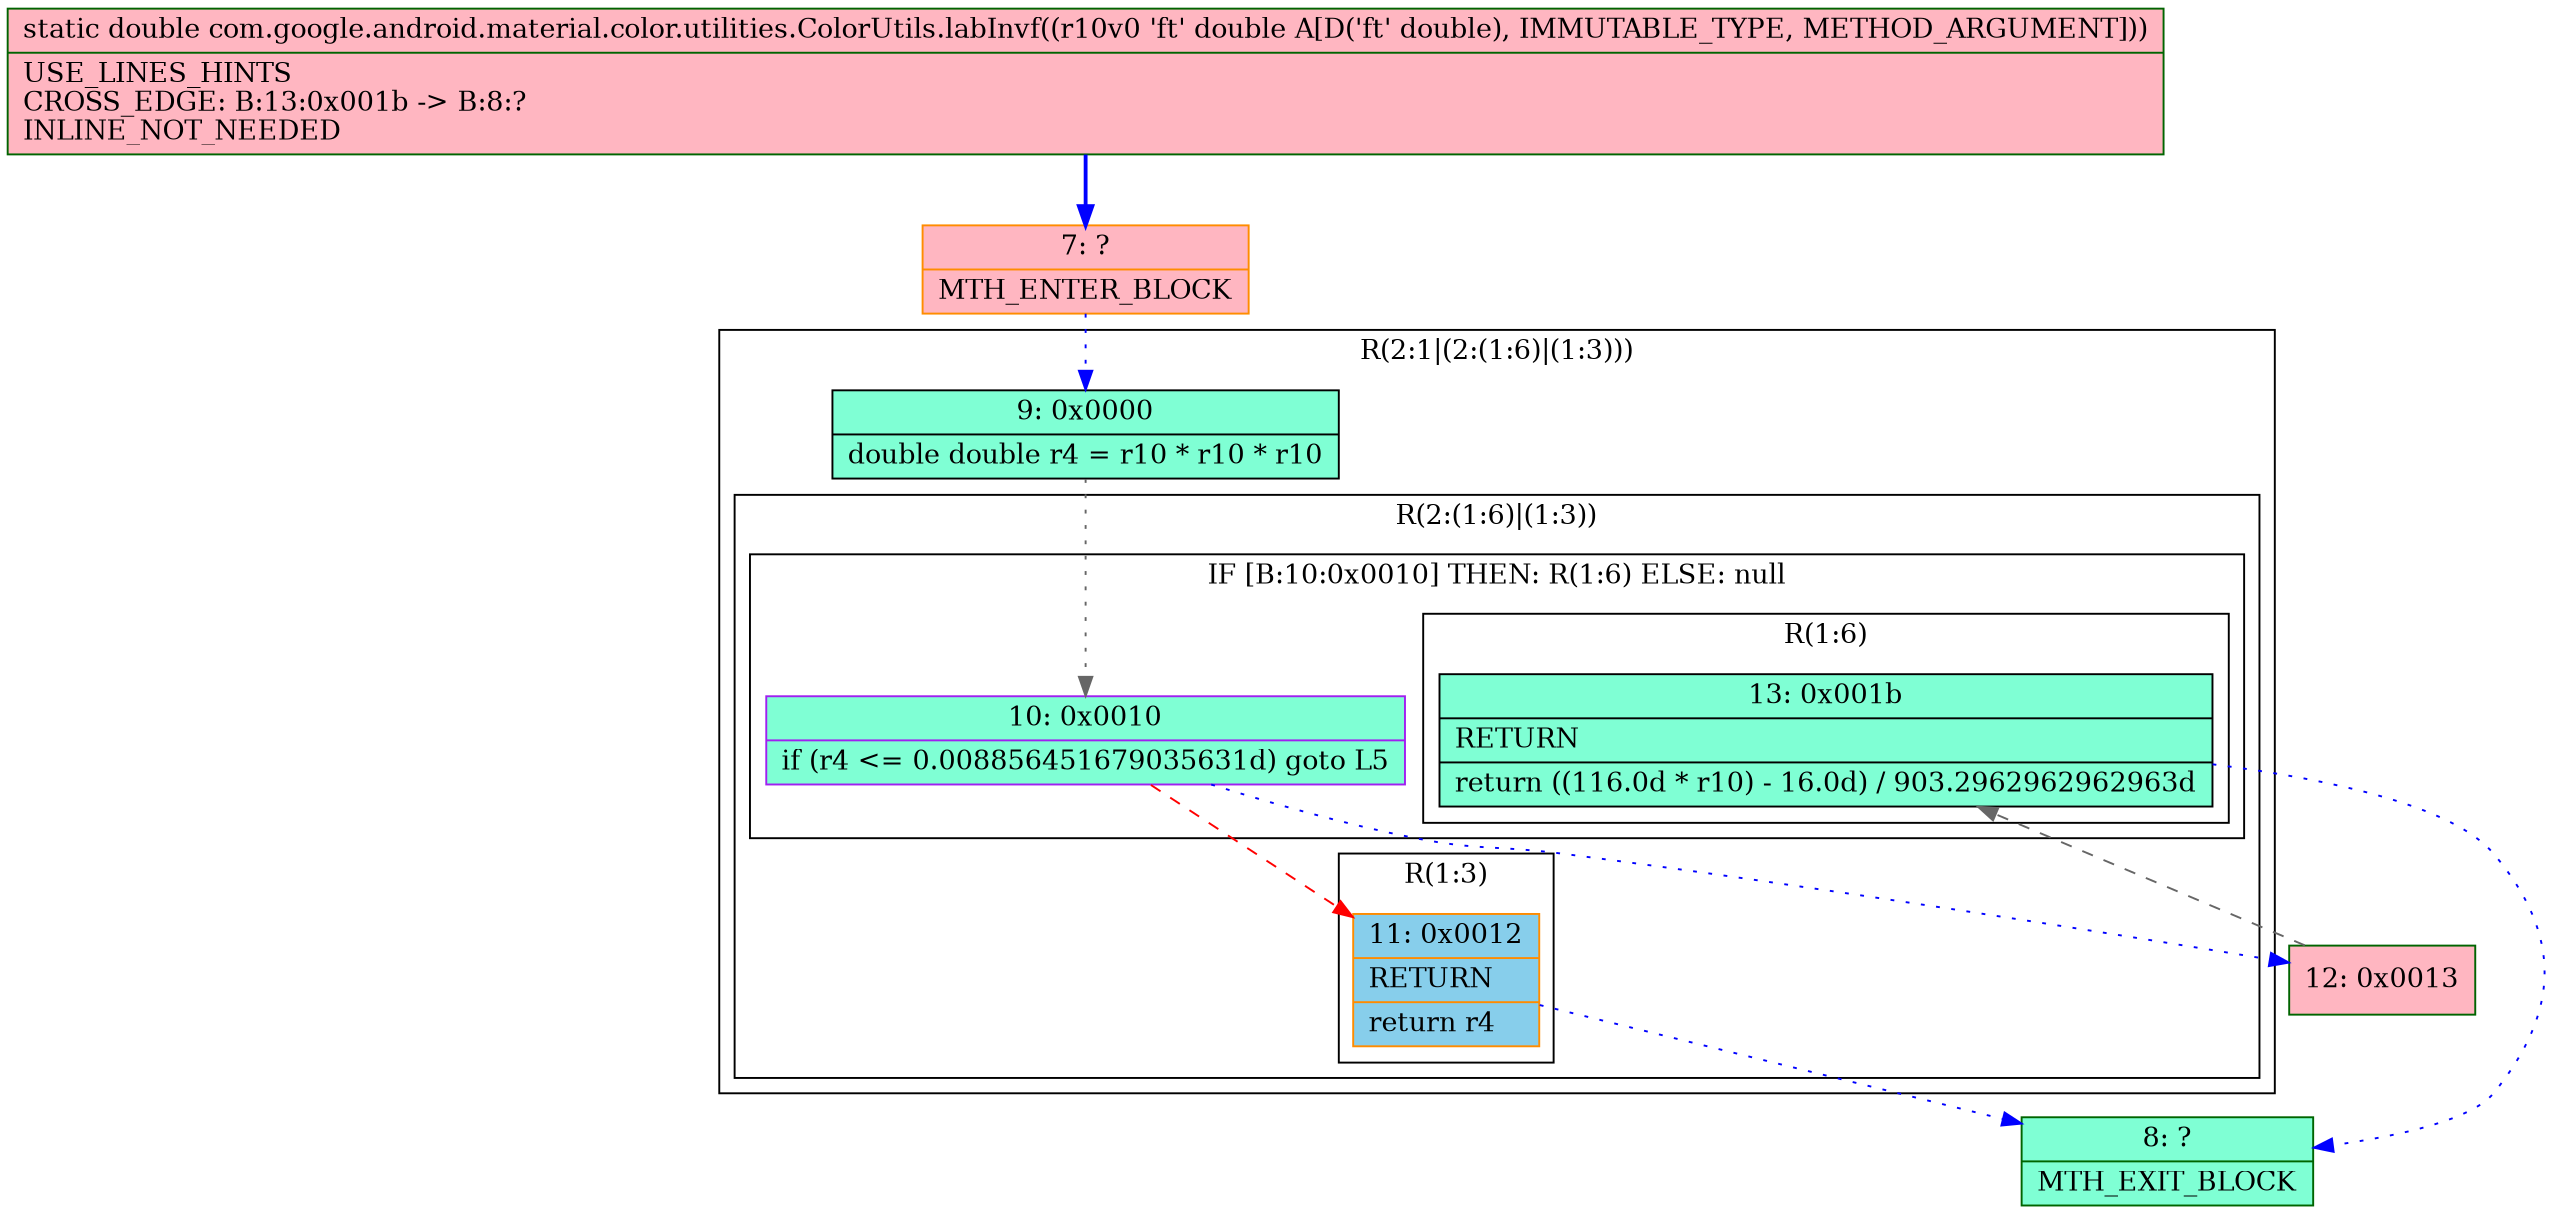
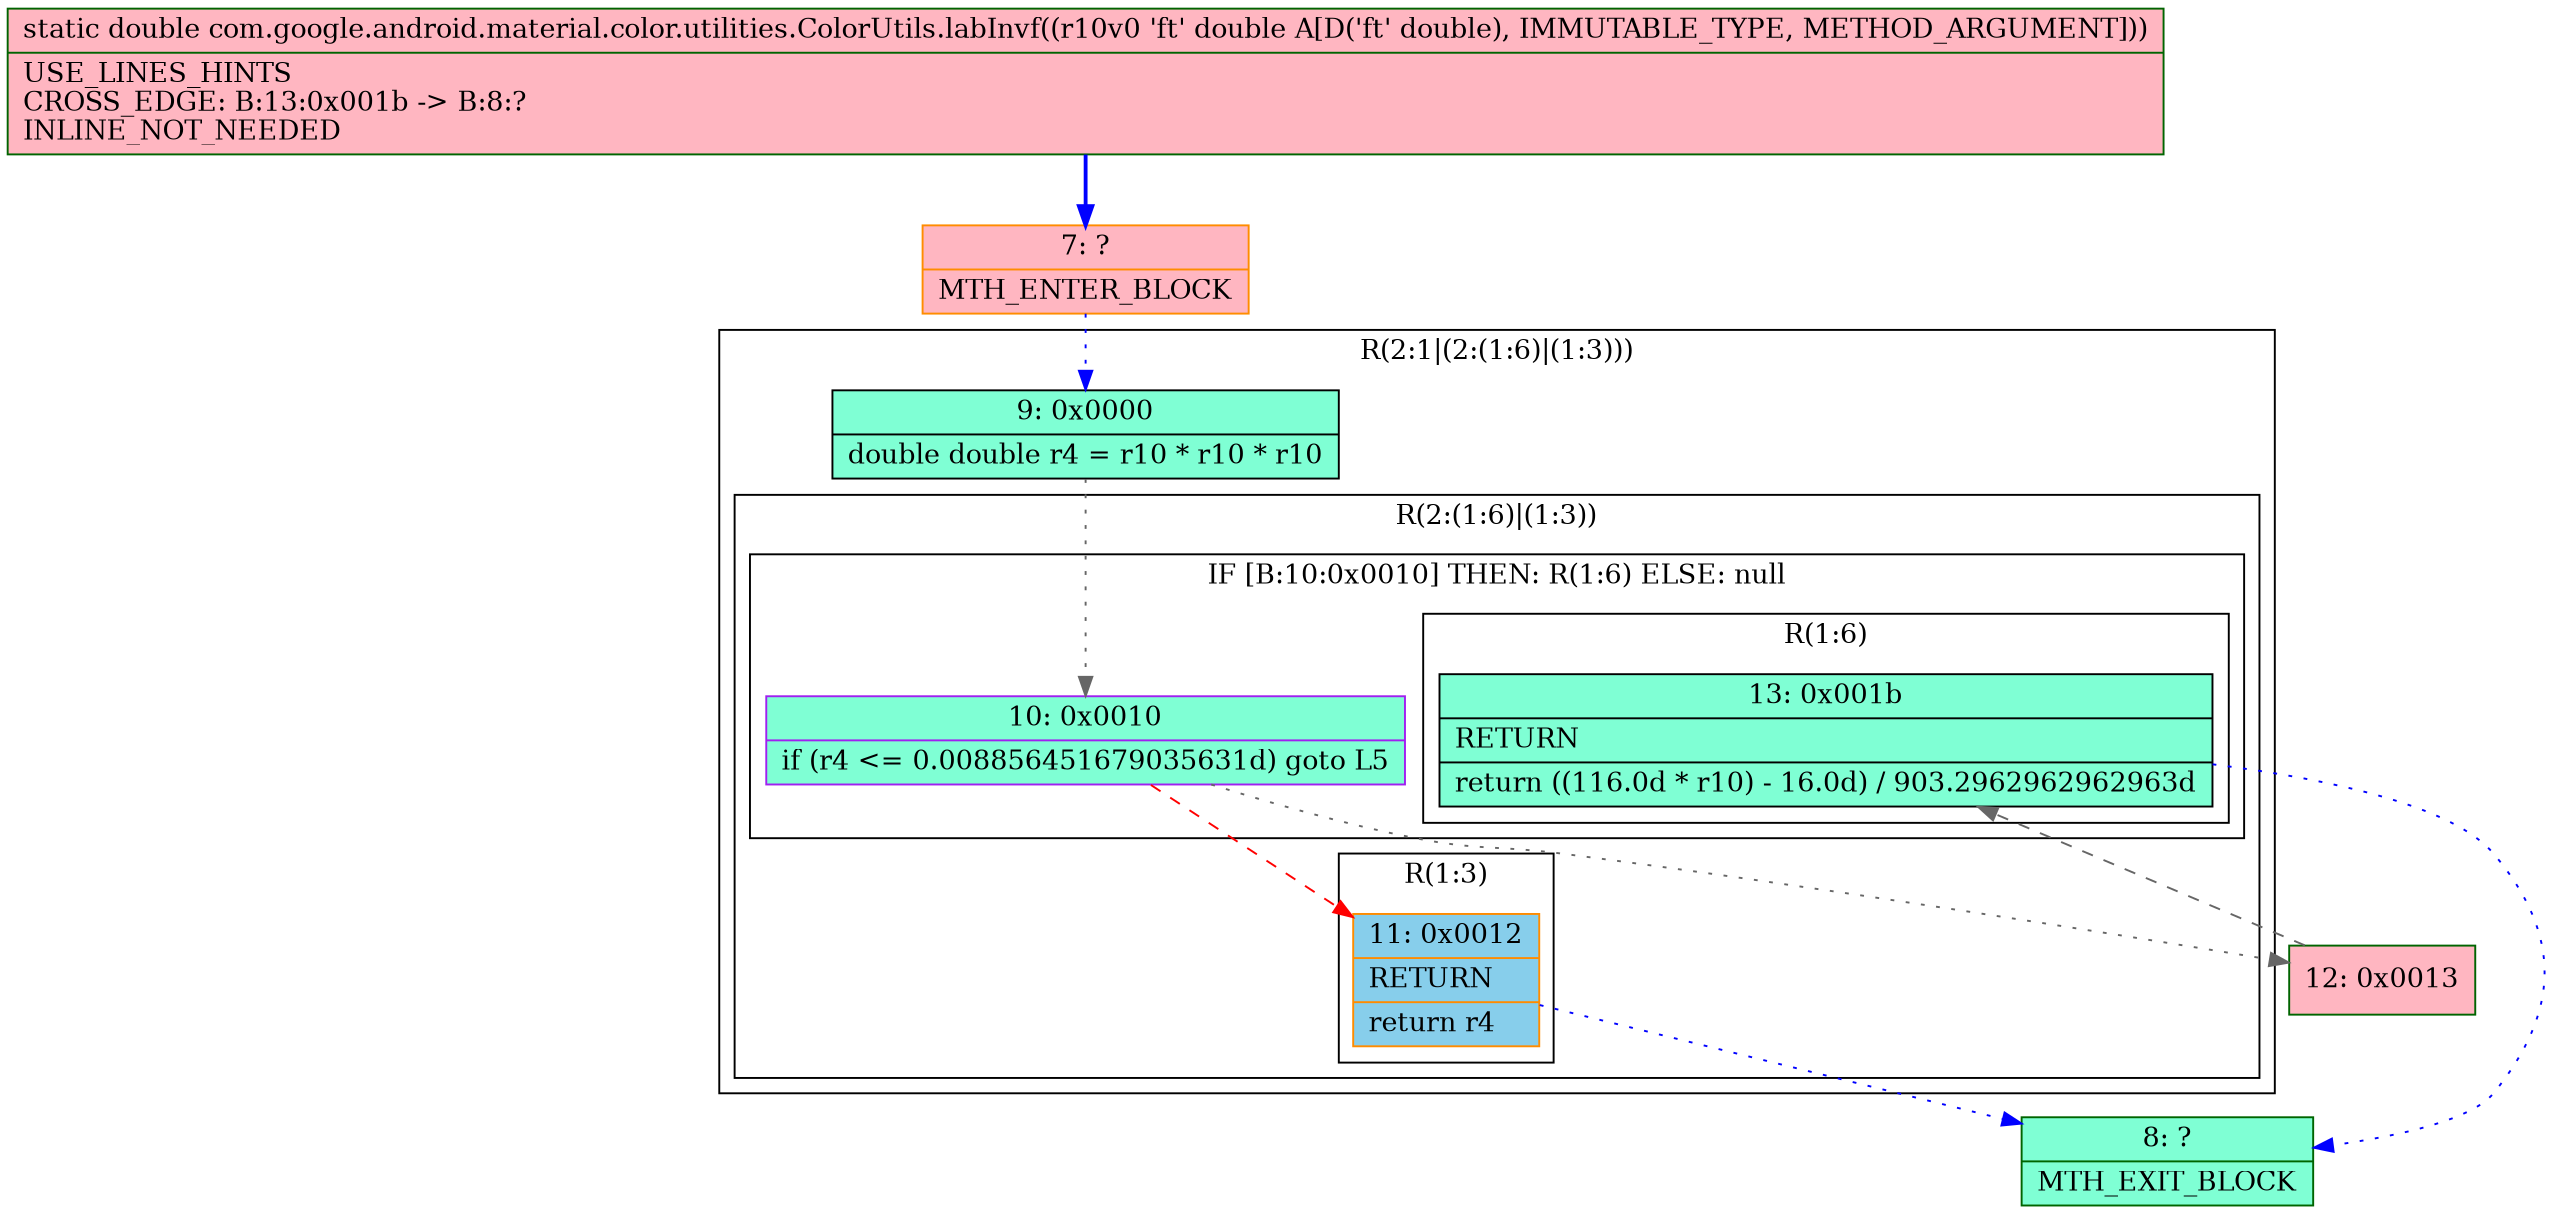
edge "10: 0x0010" -> "12: 0x0013": color blue -> gray40
